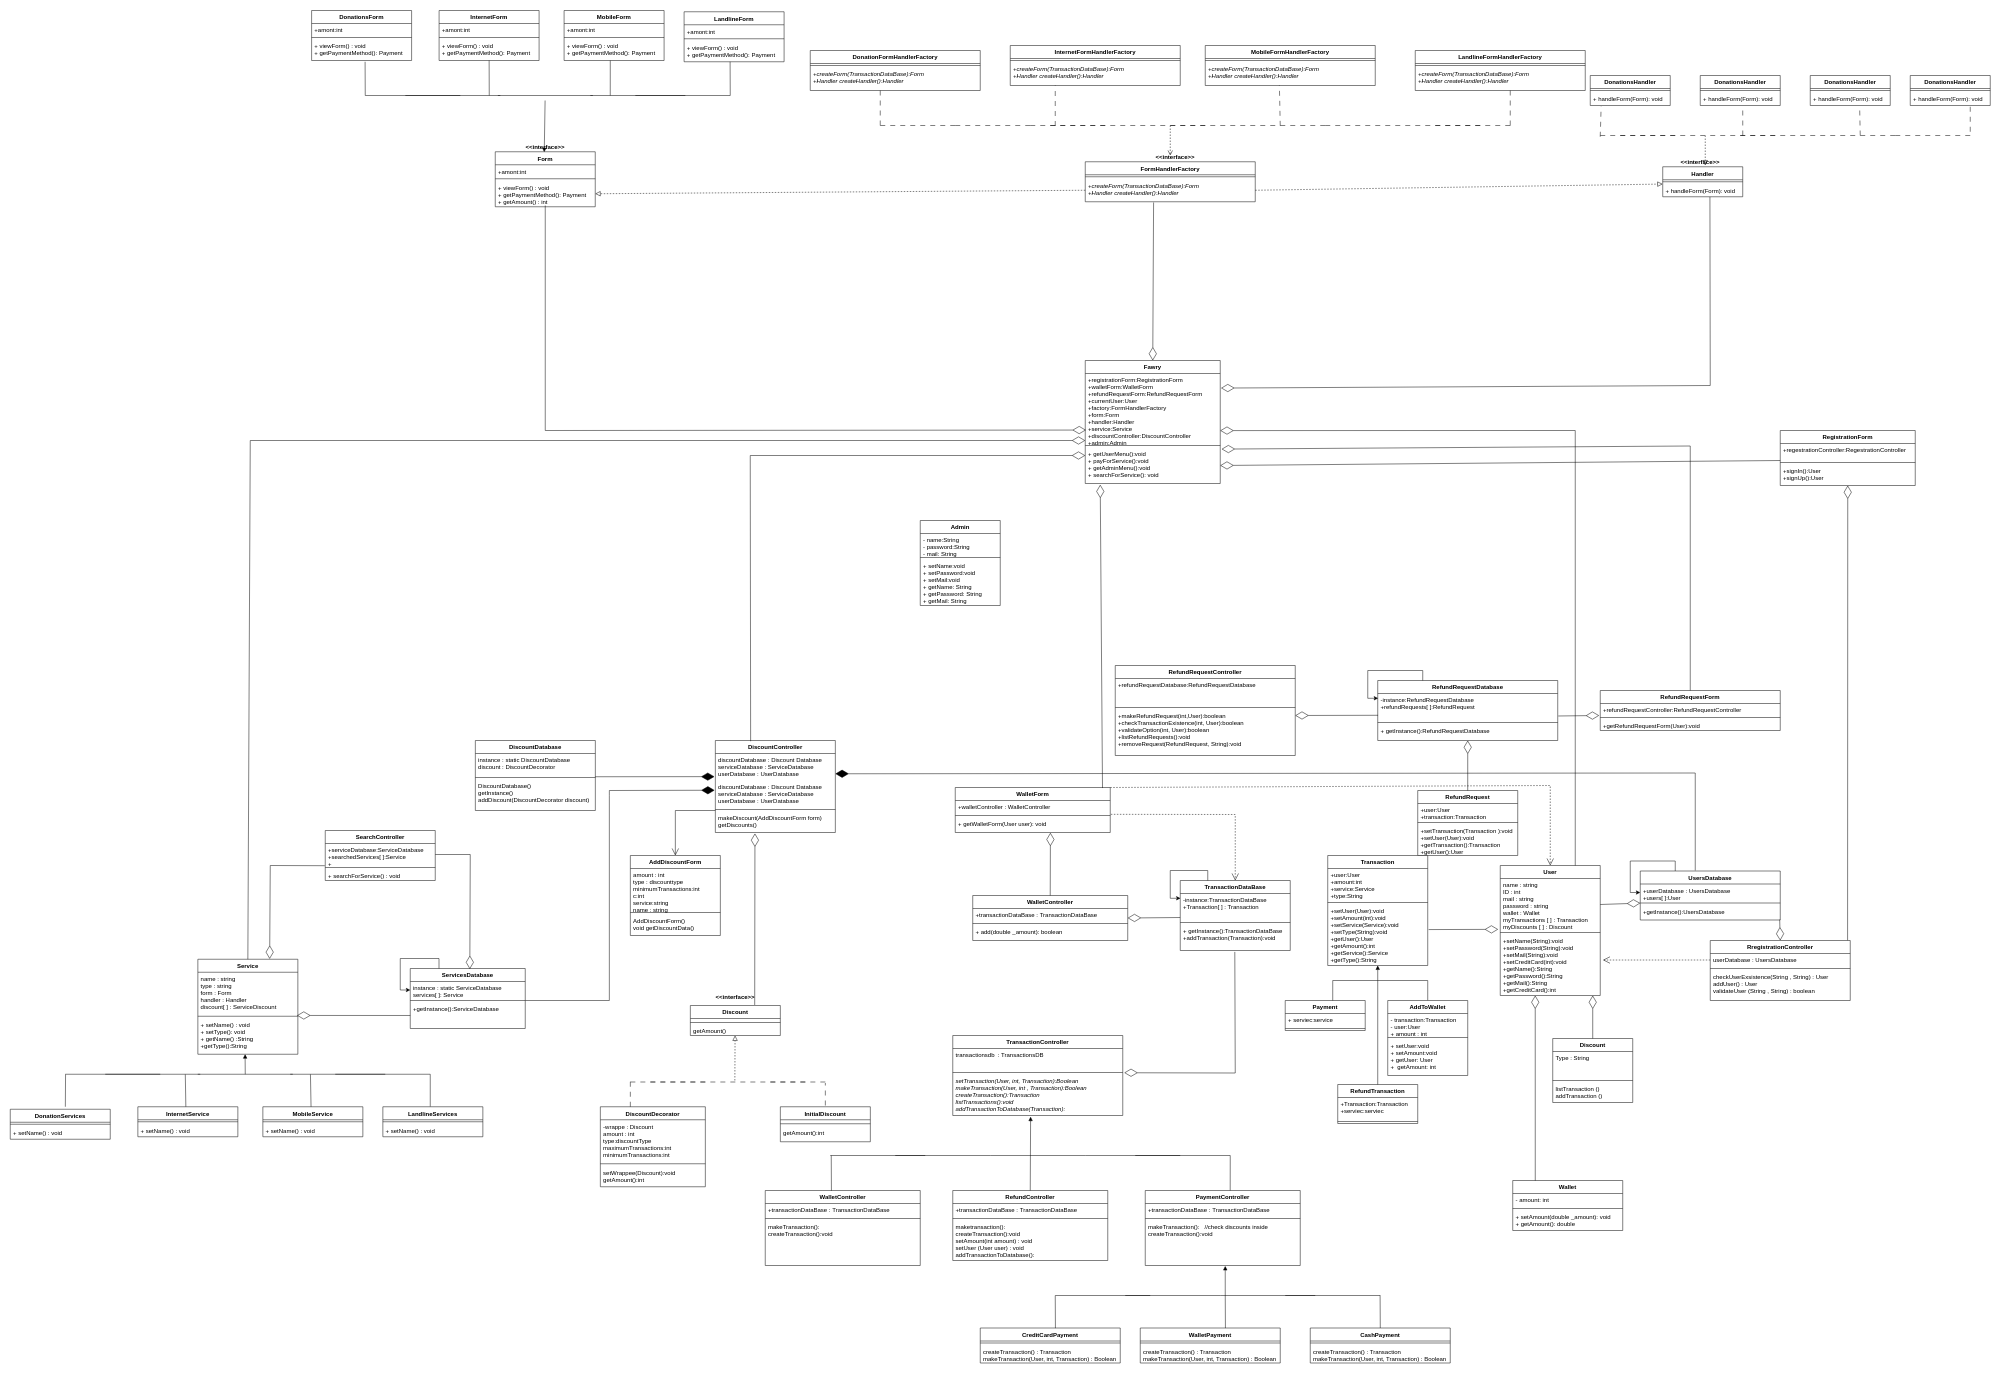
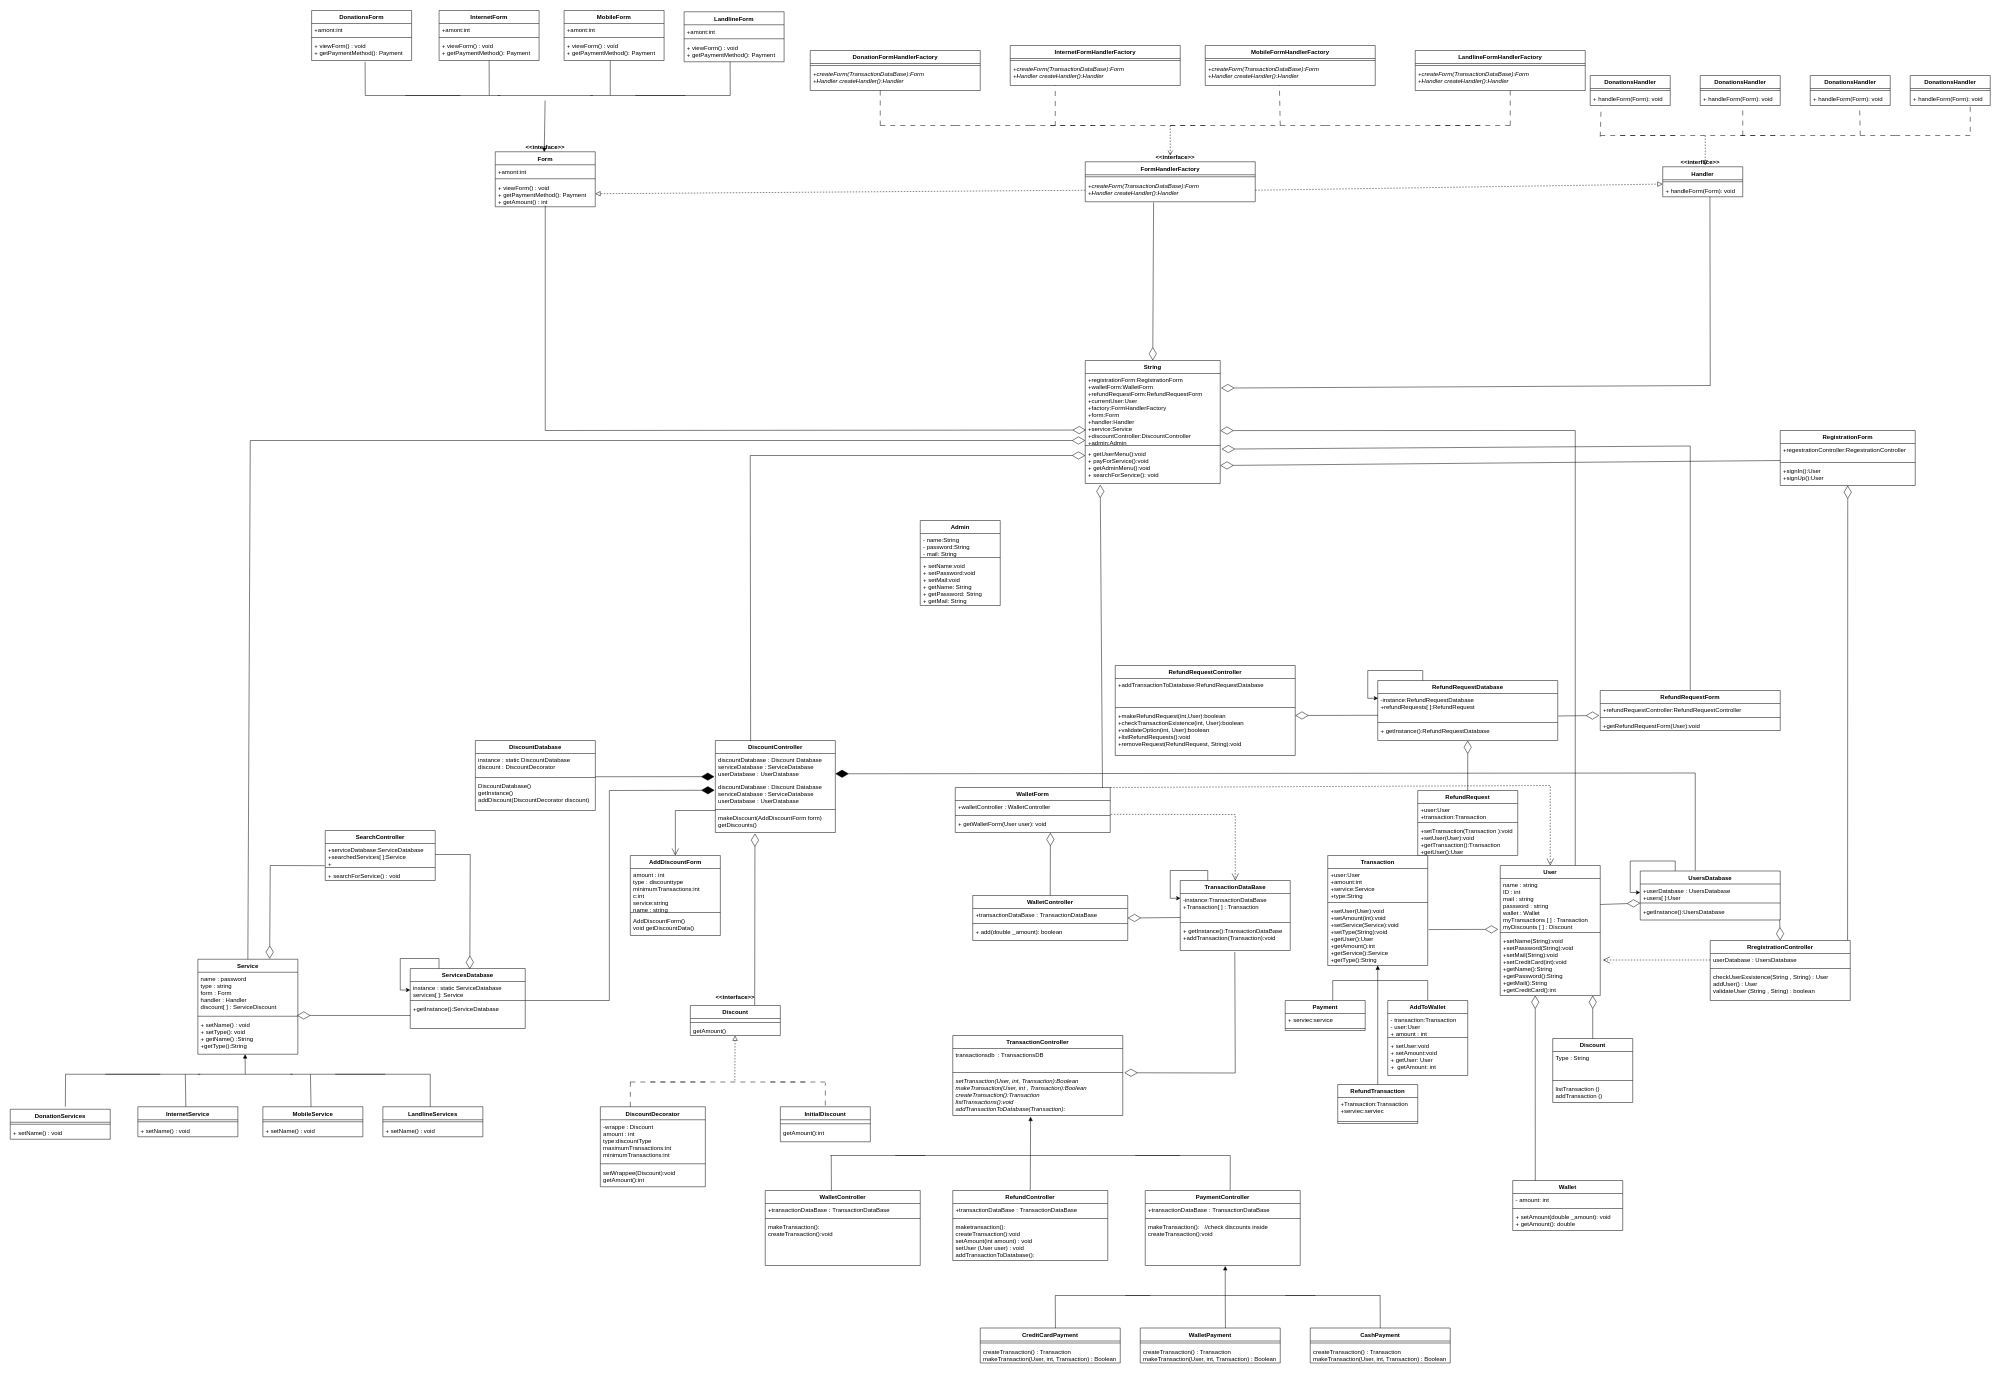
node "Fawry": label "Fawry" -> "String"
node "+refundRequestDatabase:RefundRequestDatabase": label "+refundRequestDatabase:RefundRequestDatabase" -> "+addTransactionToDatabase:RefundRequestDatabase"
node "name : string type : string form : Form handler : Handler discount[ ] : ServiceDiscount": label "name : string type : string form : Form handler : Handler discount[ ] : ServiceDiscount" -> "name : password type : string form : Form handler : Handler discount[ ] : ServiceDiscount"
